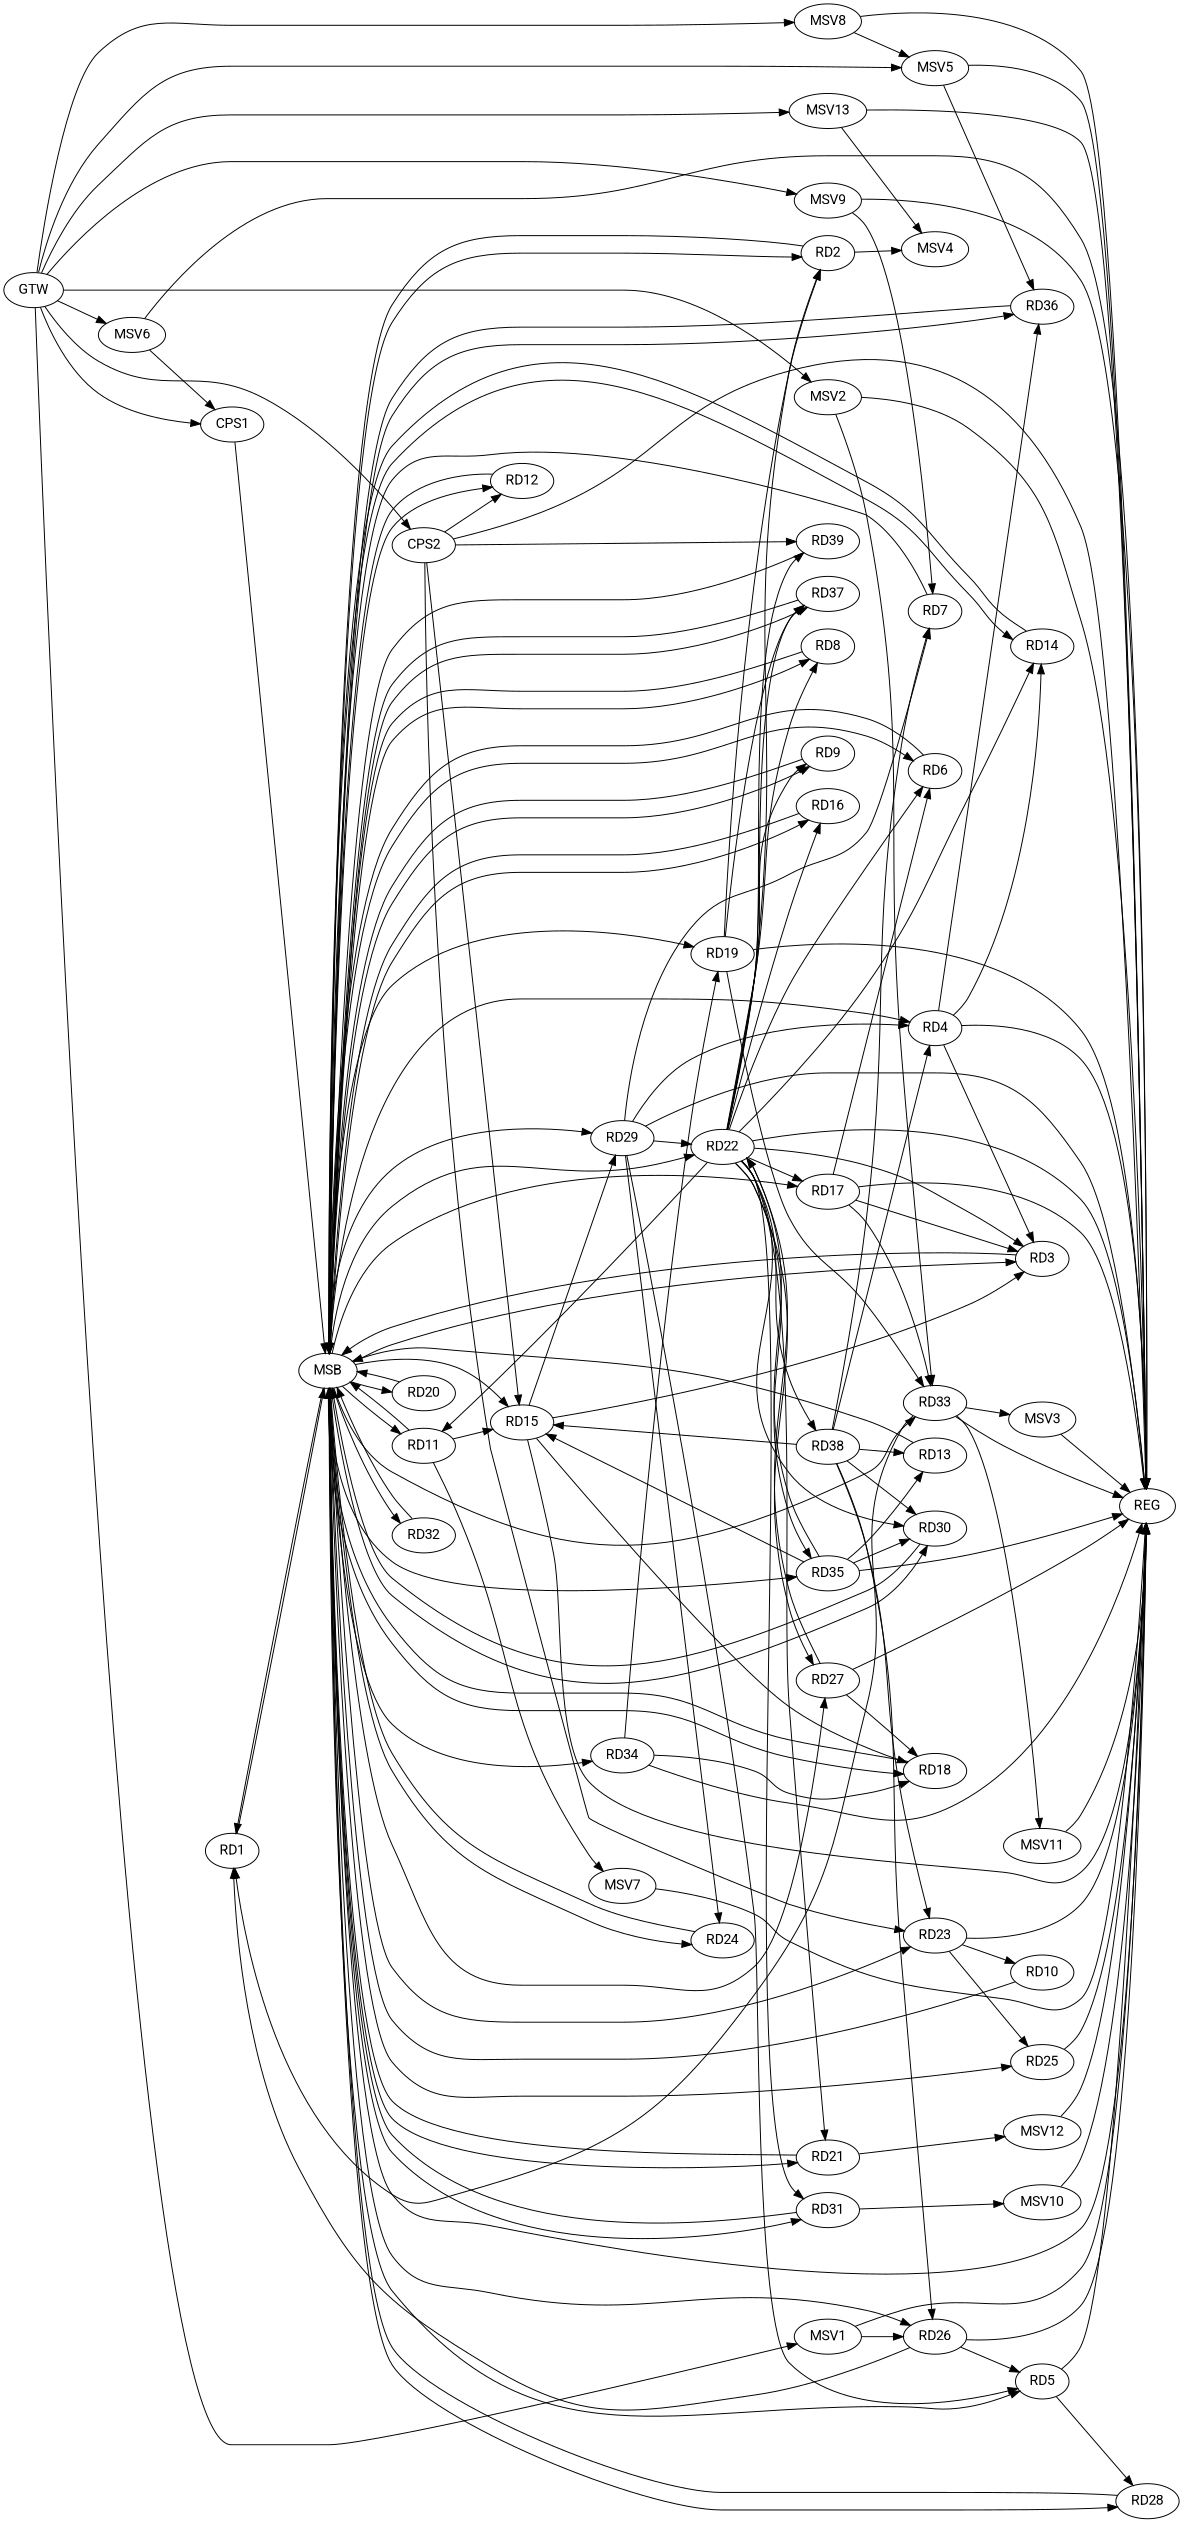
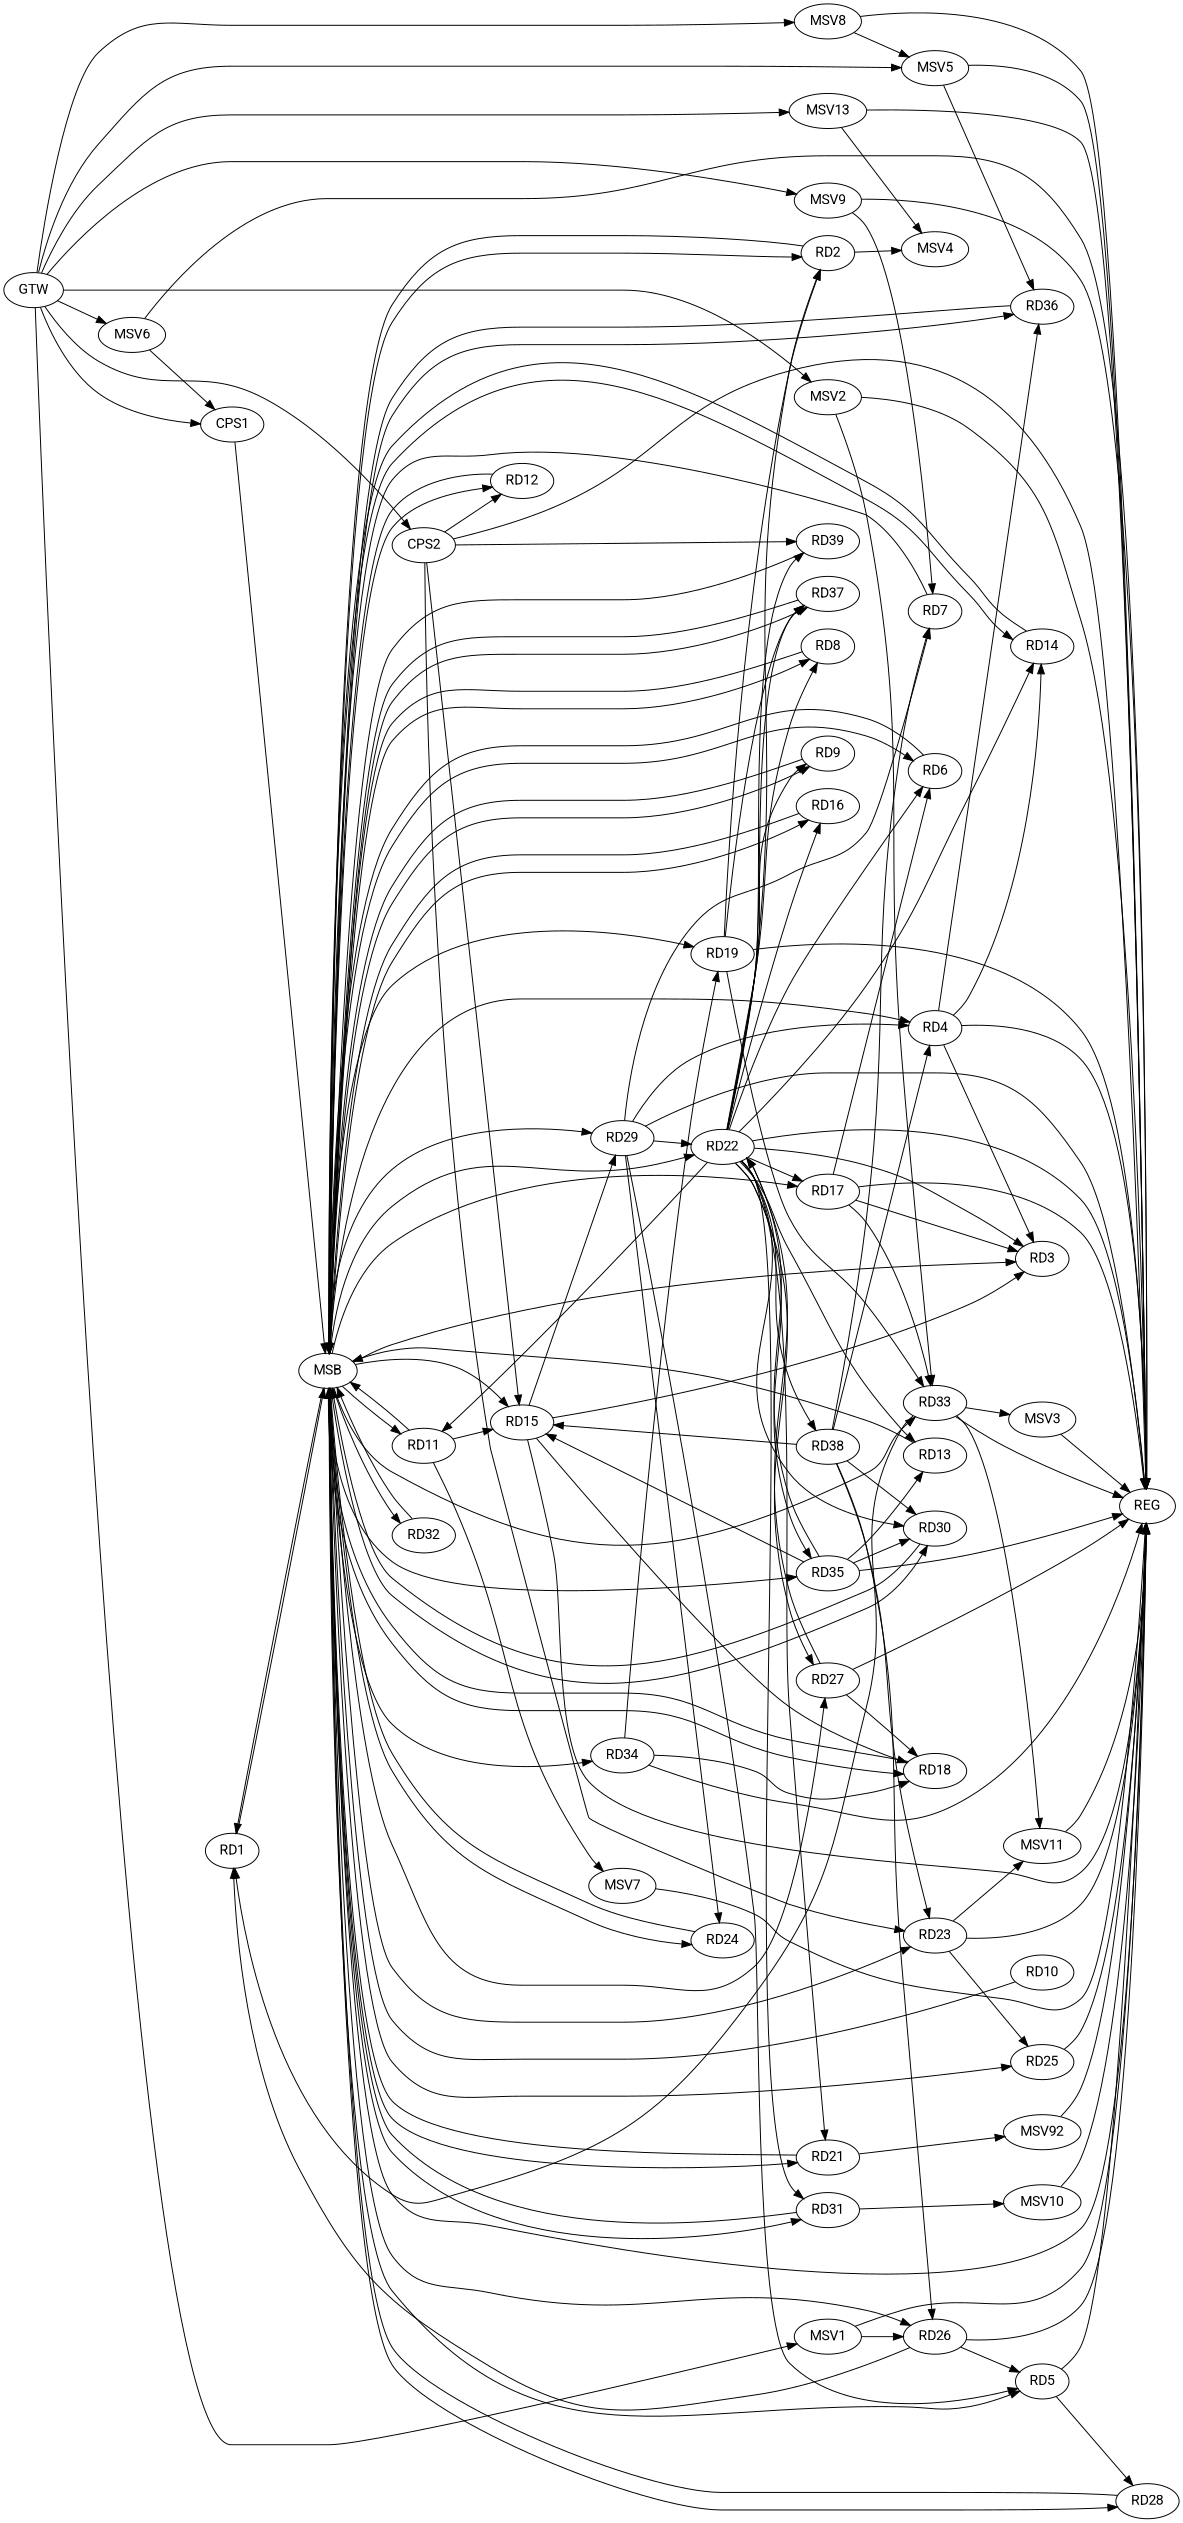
edge "RD3" -> "MSB": removed
node "RD20": removed
edge "RD38" -> "RD13": now "RD22" -> "RD13"
edge "RD23" -> "RD10": now "RD23" -> "MSV11"
node "MSV12": label "MSV12" -> "MSV92"
